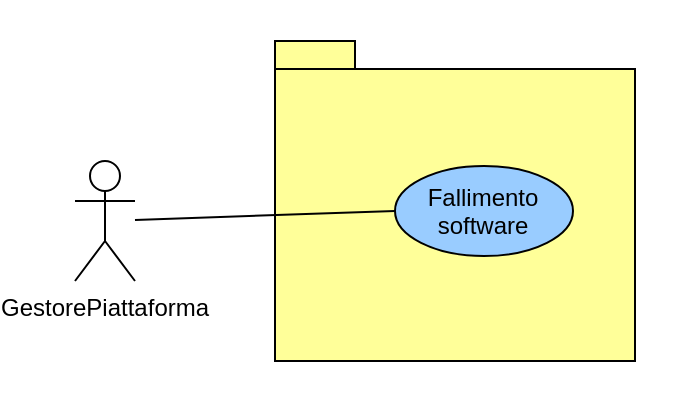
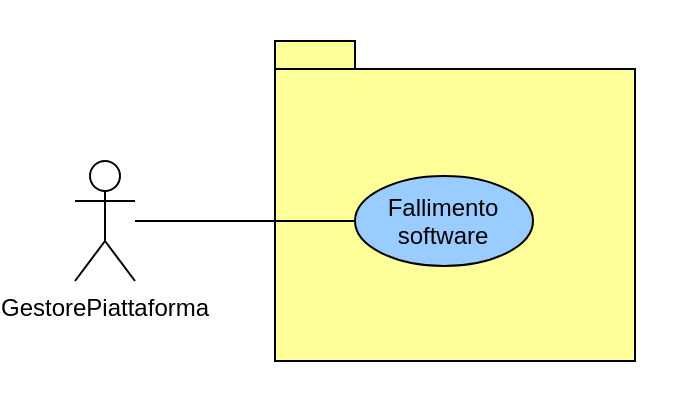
node "Fallimento software": moved (484, 211) -> (444, 221)
